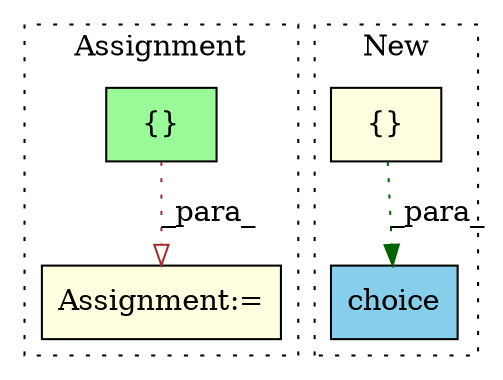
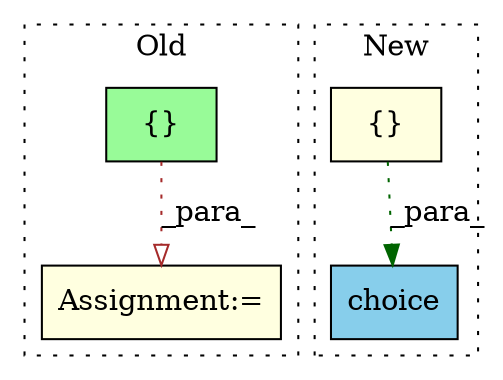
cluster "Assignment": label "Assignment" -> "Old"
